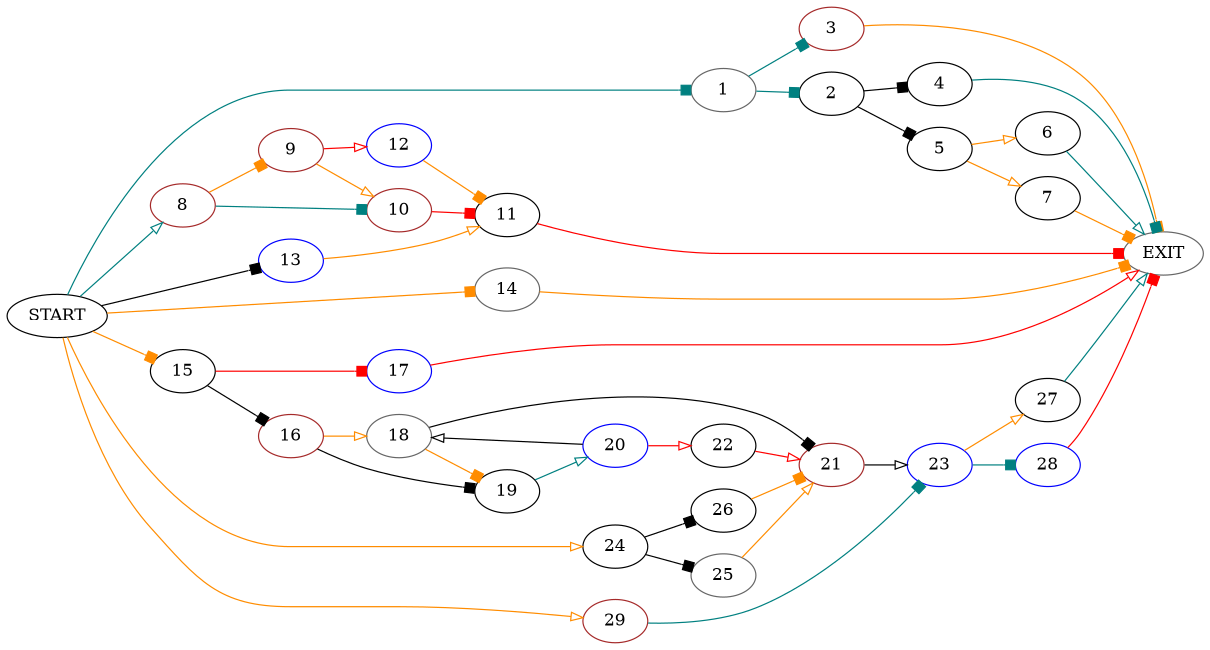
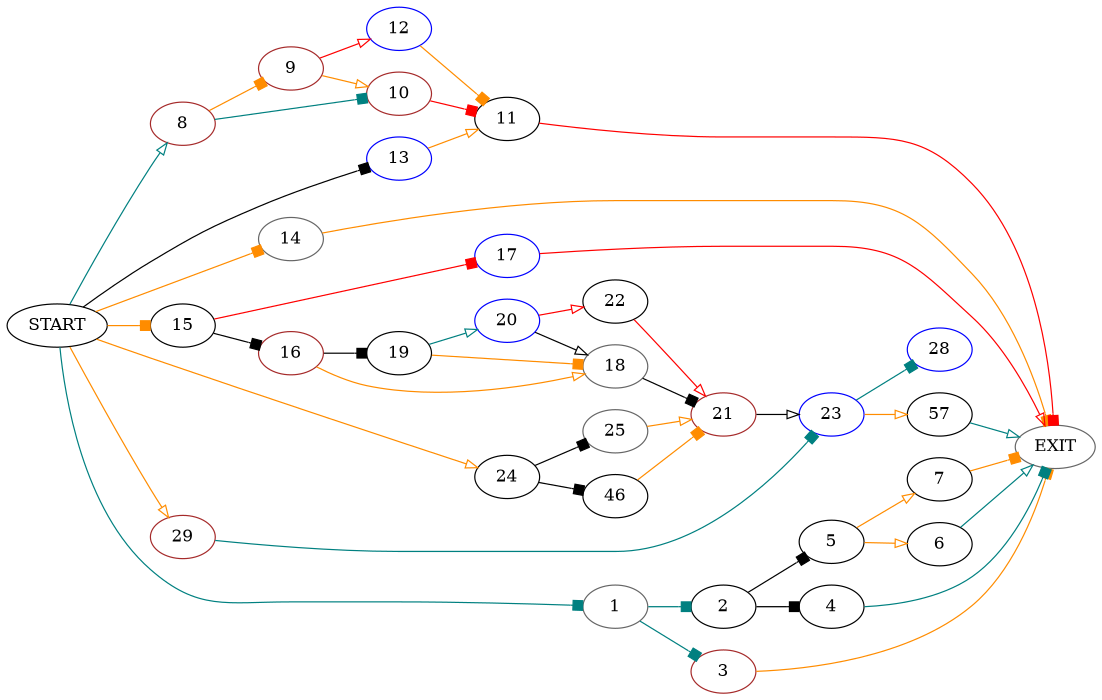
edge "28" -> "EXIT": removed
node "27": label "27" -> "57"
edge "18" -> "19": reversed
node "26": label "26" -> "46"
